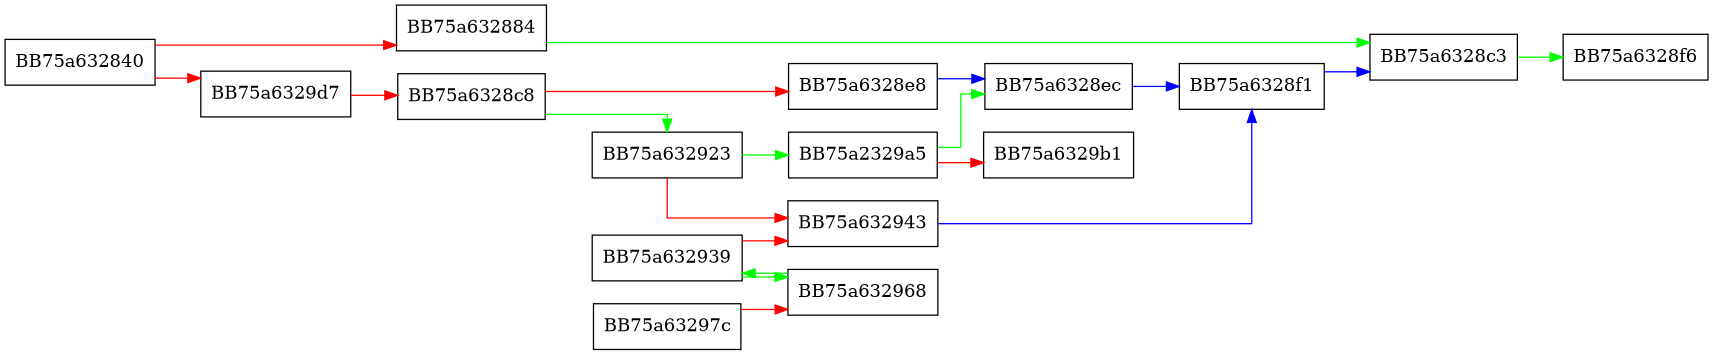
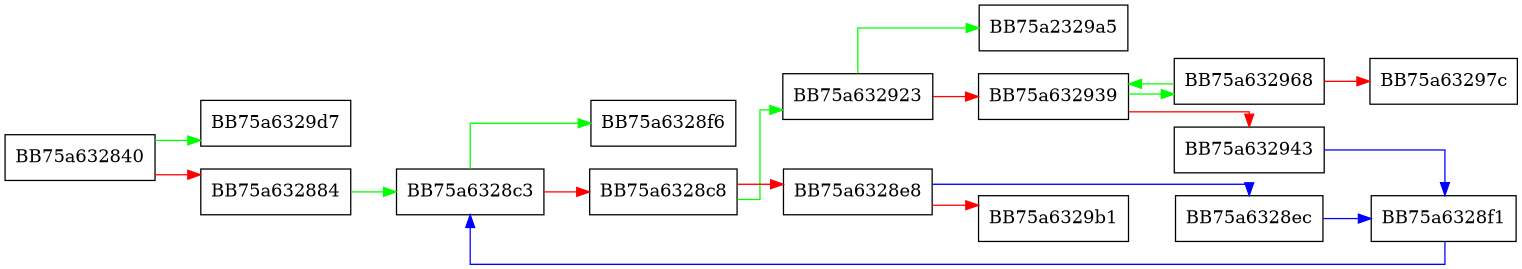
edge "BB75a632840" -> "BB75a6329d7": color red -> green
edge "BB75a6329d7" -> "BB75a6328c8": now "BB75a6328c3" -> "BB75a6328c8"
edge "BB75a2329a5" -> "BB75a6328ec": removed
edge "BB75a2329a5" -> "BB75a6329b1": now "BB75a6328e8" -> "BB75a6329b1"
edge "BB75a632923" -> "BB75a632943": now "BB75a632923" -> "BB75a632939"
edge "BB75a63297c" -> "BB75a632968": reversed
